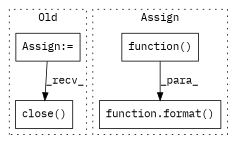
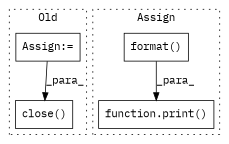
node "function()": label "function()" -> "format()"
edge "Assign:=" -> "close()": label "_recv_" -> "_para_"
node "function.format()": label "function.format()" -> "function.print()"
